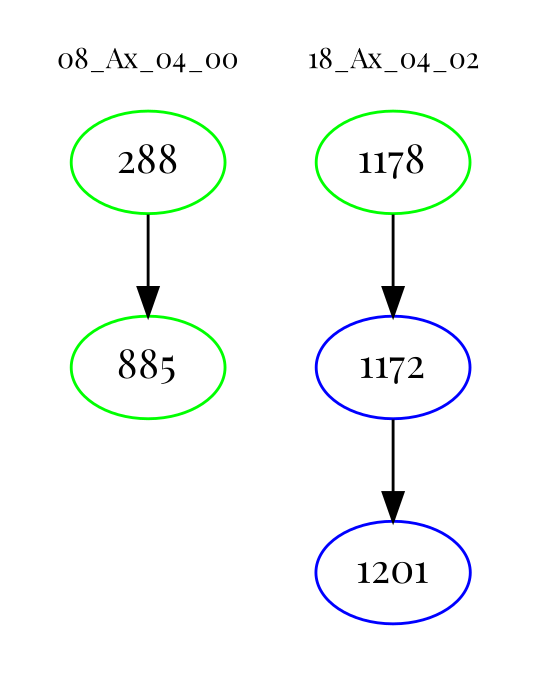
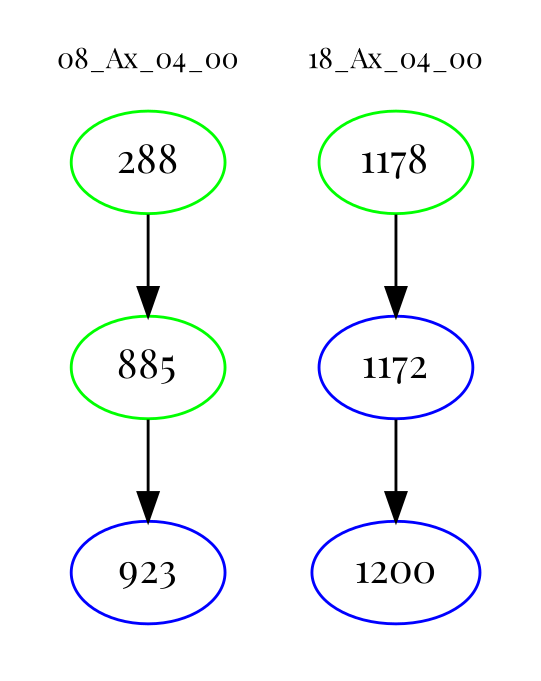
cluster "18_Ax_04_02": label "18_Ax_04_02" -> "18_Ax_04_00"
node "923": added
node "1201": label "1201" -> "1200"
